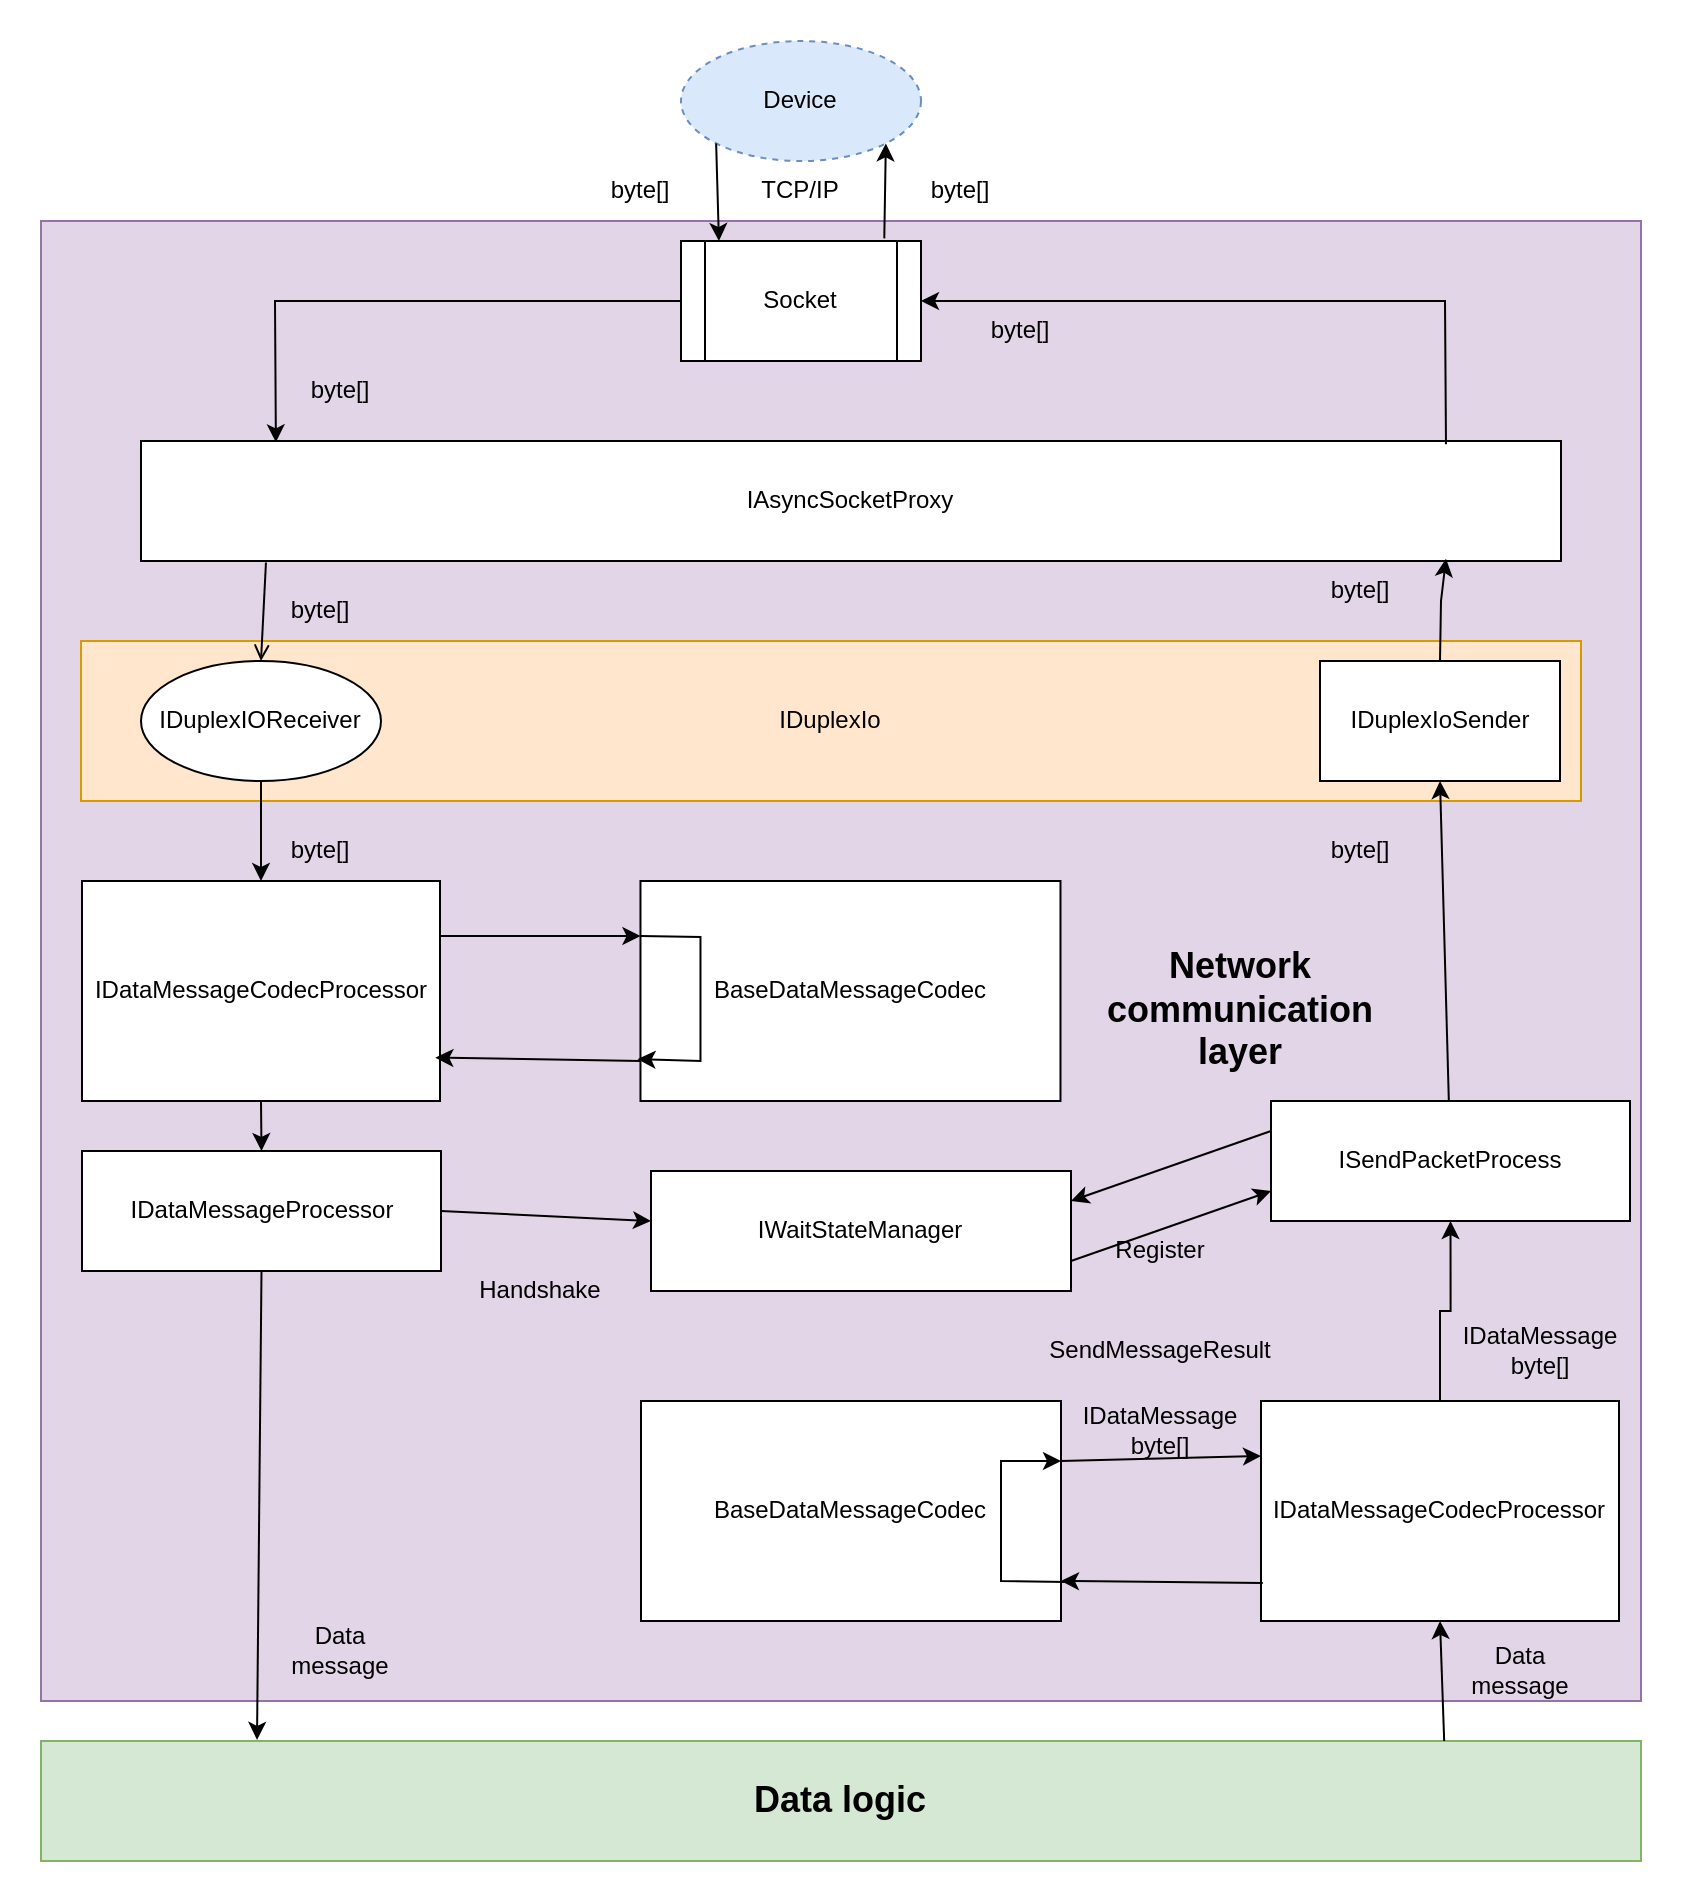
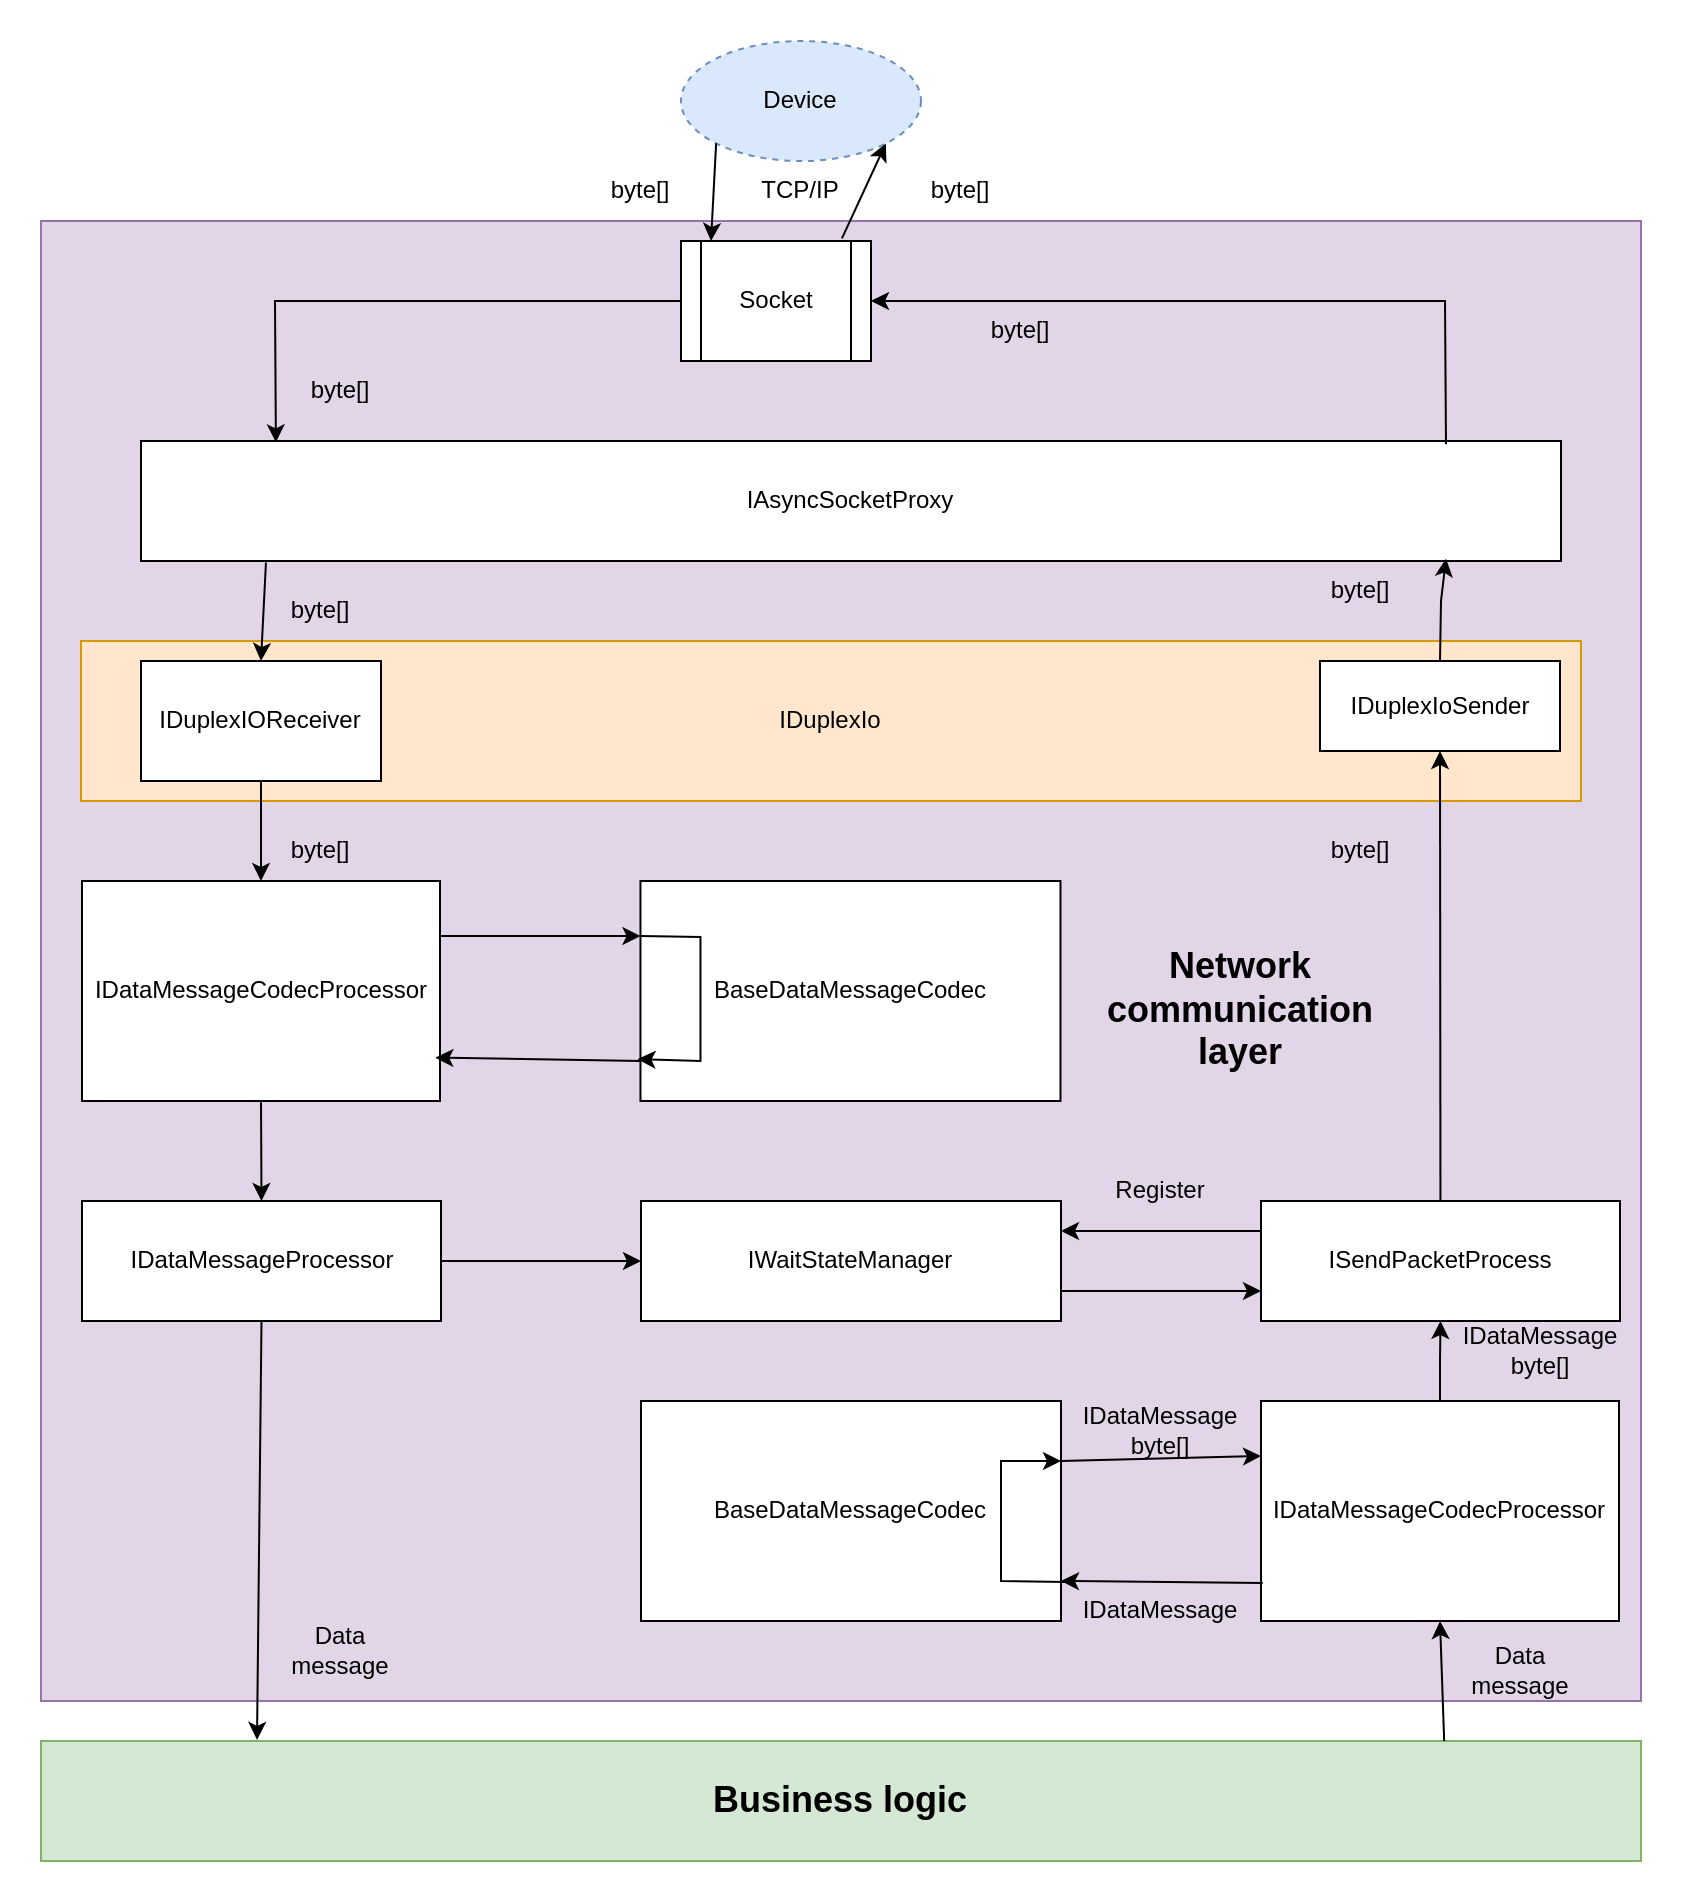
node "Socket": size 240x120 -> 190x120
edge "IAsyncSocketProxy" -> "IDuplexIOReceiver": arrowhead open -> classic
node "IDuplexIOReceiver": shape ellipse -> rectangle
node "IDuplexIoSender": size 240x120 -> 240x90
node "ISendPacketProcess": moved (1451, 1161) -> (1441, 1261)
node "IDataMessageProcessor": moved (262, 1211) -> (262, 1261)
node "IWaitStateManager": moved (861, 1231) -> (851, 1261)
node "Register": moved (1161, 1251) -> (1161, 1191)
node "Handshake": removed
node "SendMessageResult": removed
node "IDataMessage": added
node "Data logic": label "Data logic" -> "Business logic"
